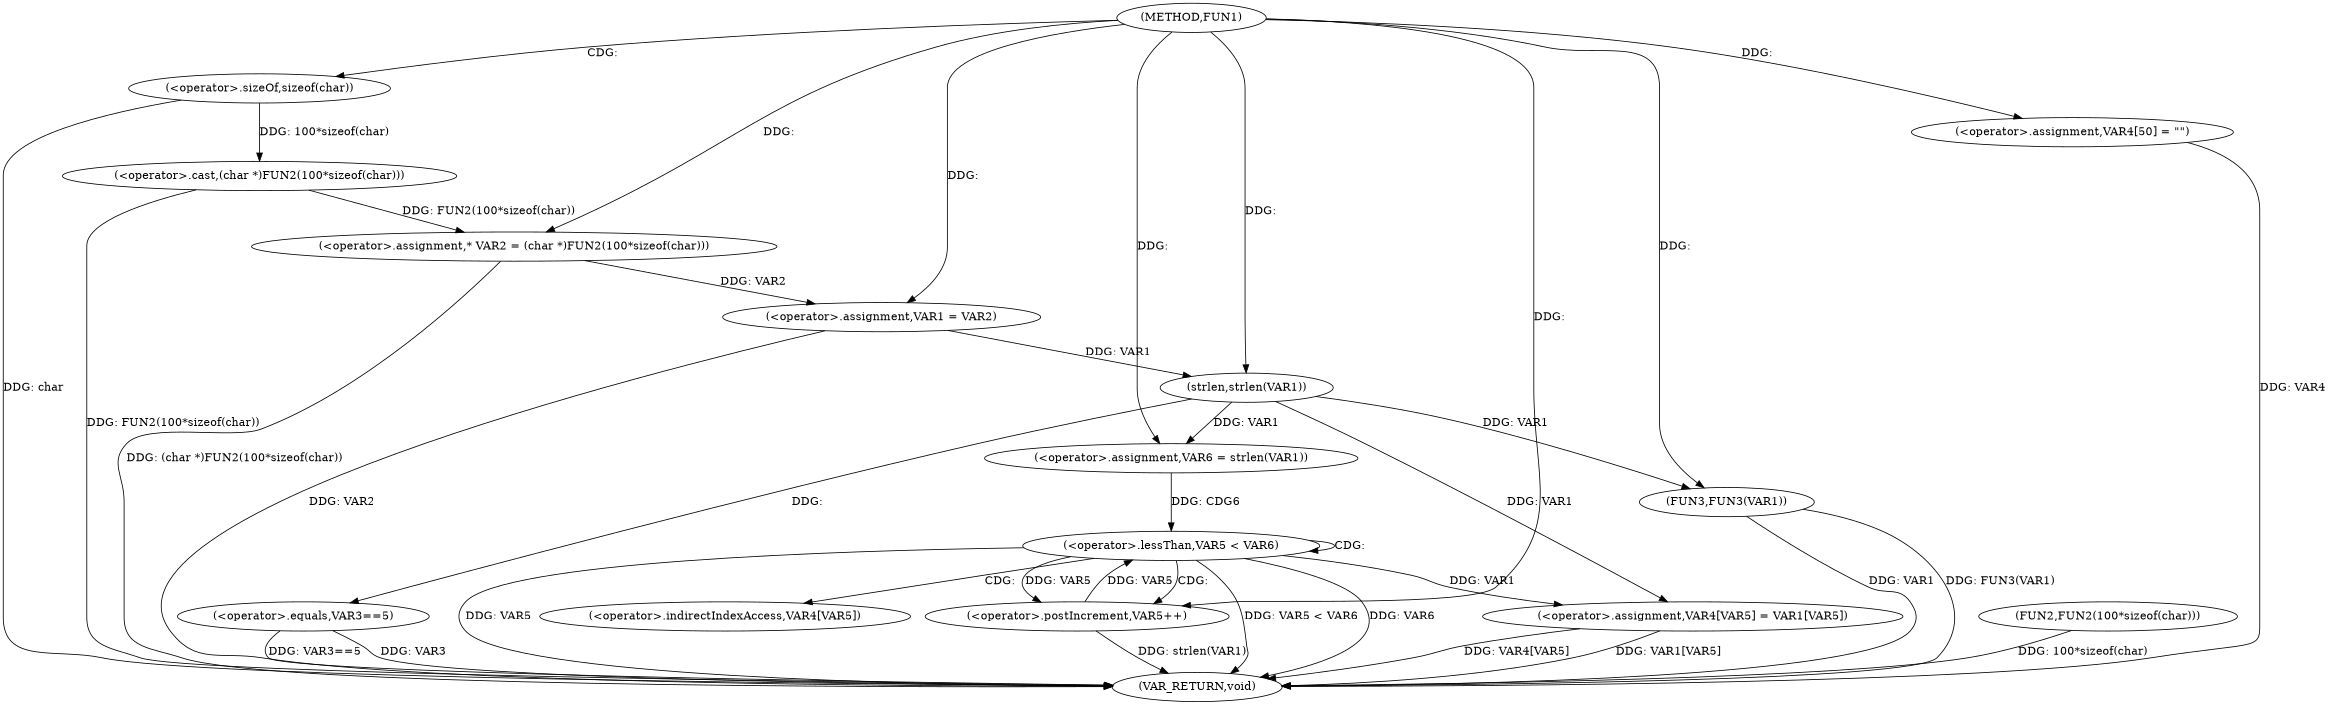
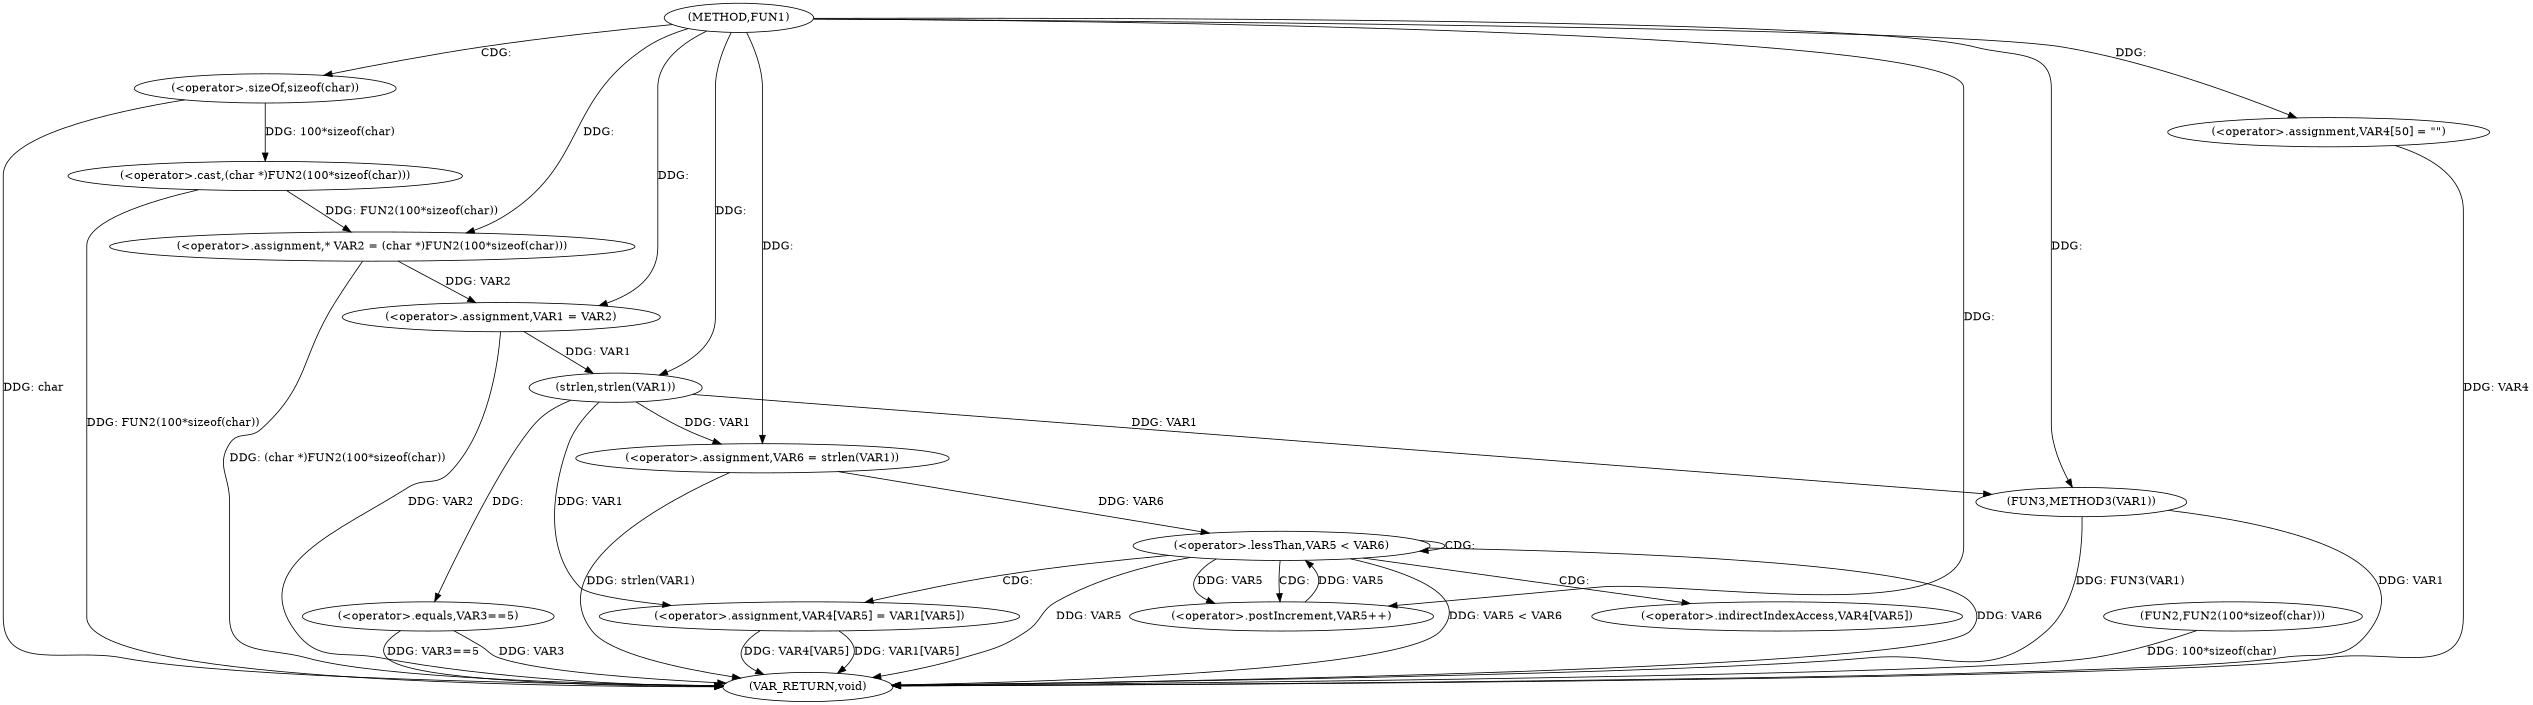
edge "(<operator>.assignment,VAR6 = strlen(VAR1))" -> "(<operator>.lessThan,VAR5 < VAR6)": label "DDG: CDG6" -> "DDG: VAR6"
node "(FUN3,FUN3(VAR1))": label "(FUN3,FUN3(VAR1))" -> "(FUN3,METHOD3(VAR1))"
edge "(<operator>.lessThan,VAR5 < VAR6)" -> "(<operator>.assignment,VAR4[VAR5] = VAR1[VAR5])": label "DDG: VAR1" -> "CDG: "
edge "(<operator>.postIncrement,VAR5++)" -> "(VAR_RETURN,void)": now "(<operator>.assignment,VAR6 = strlen(VAR1))" -> "(VAR_RETURN,void)"
